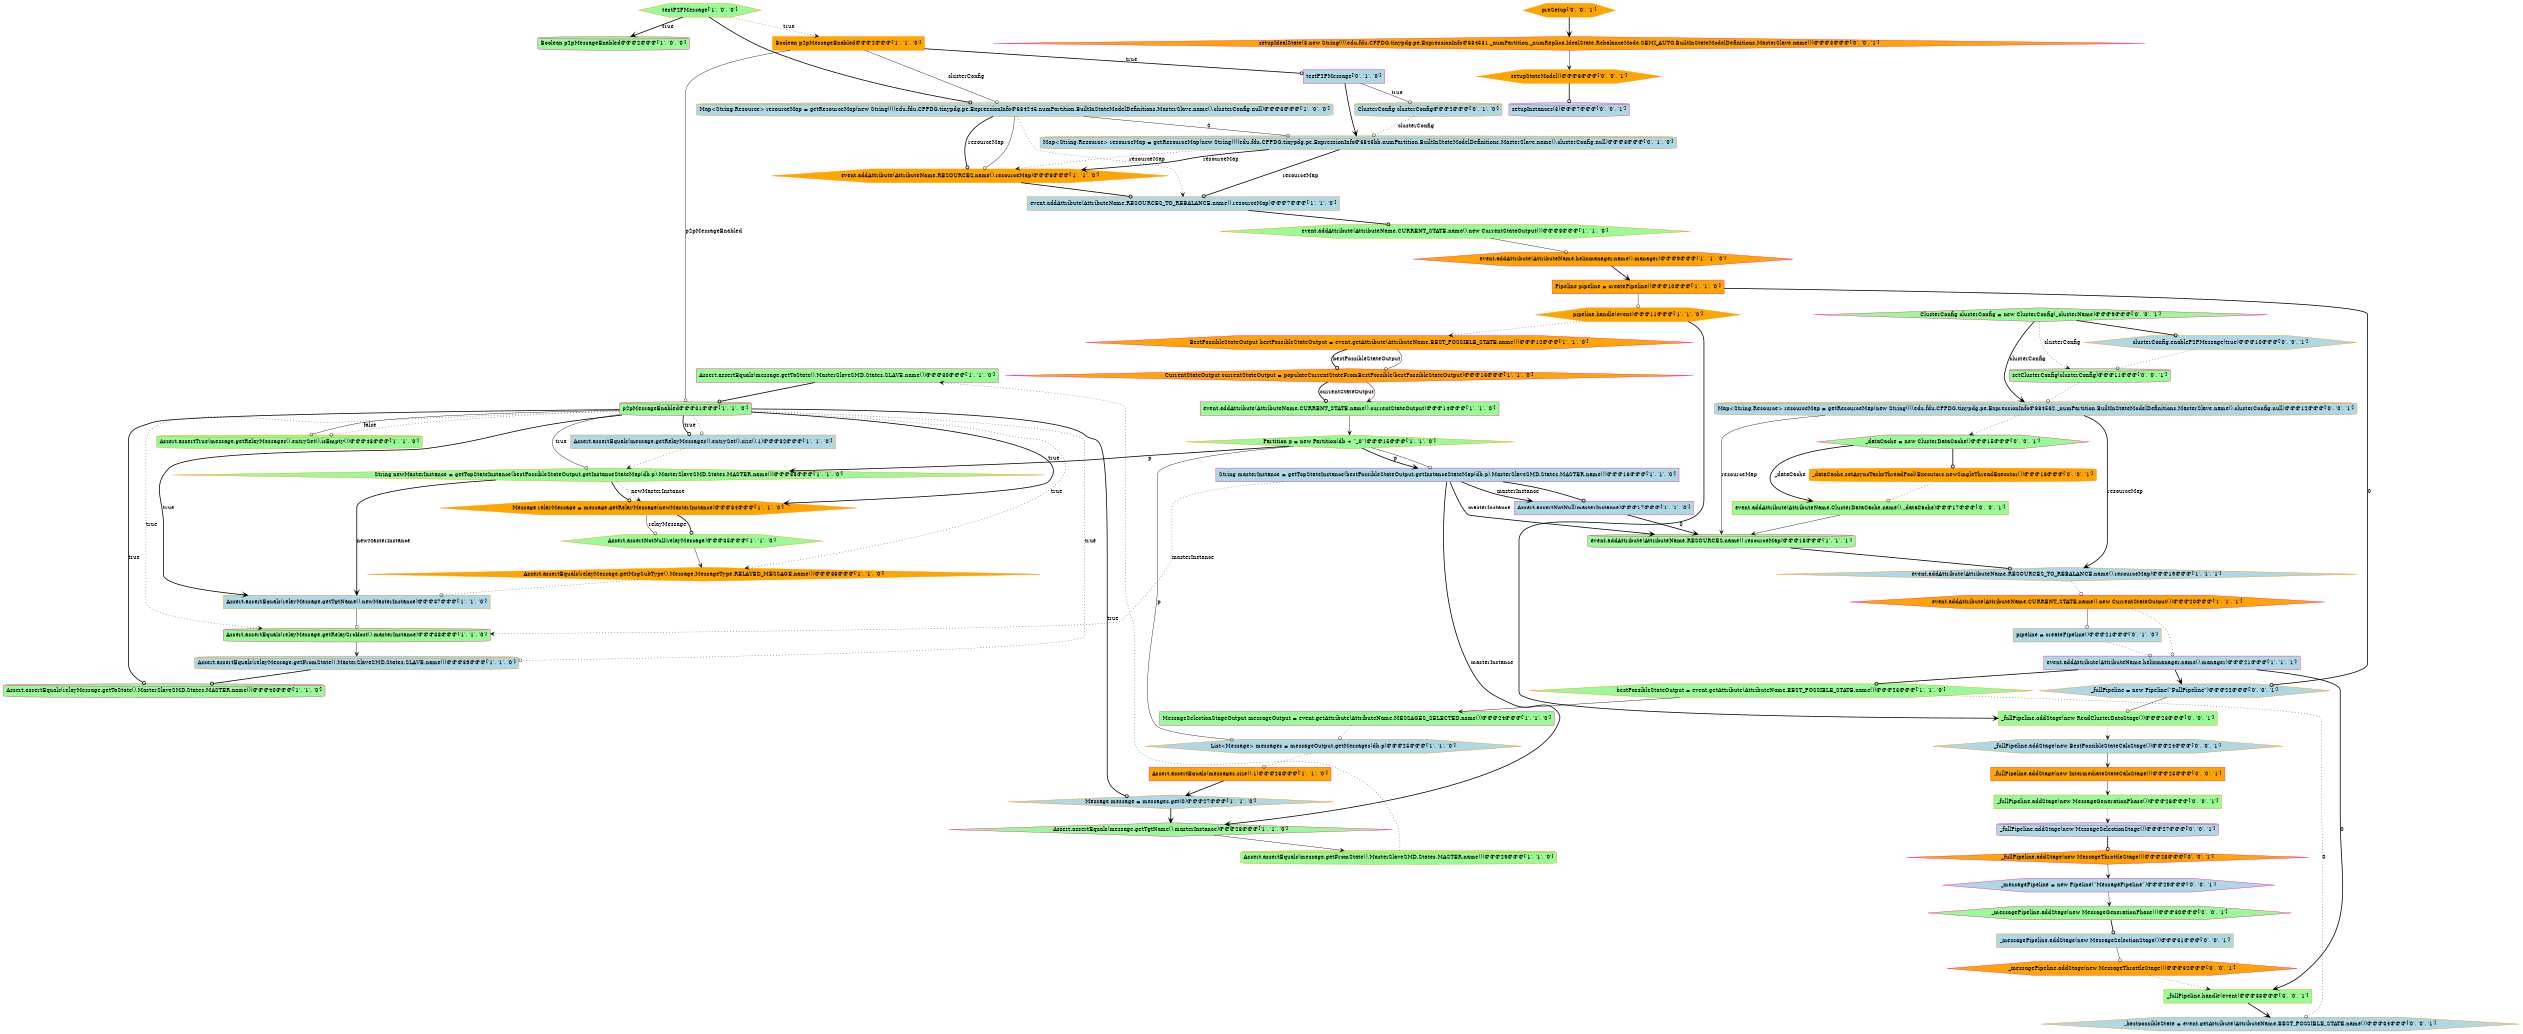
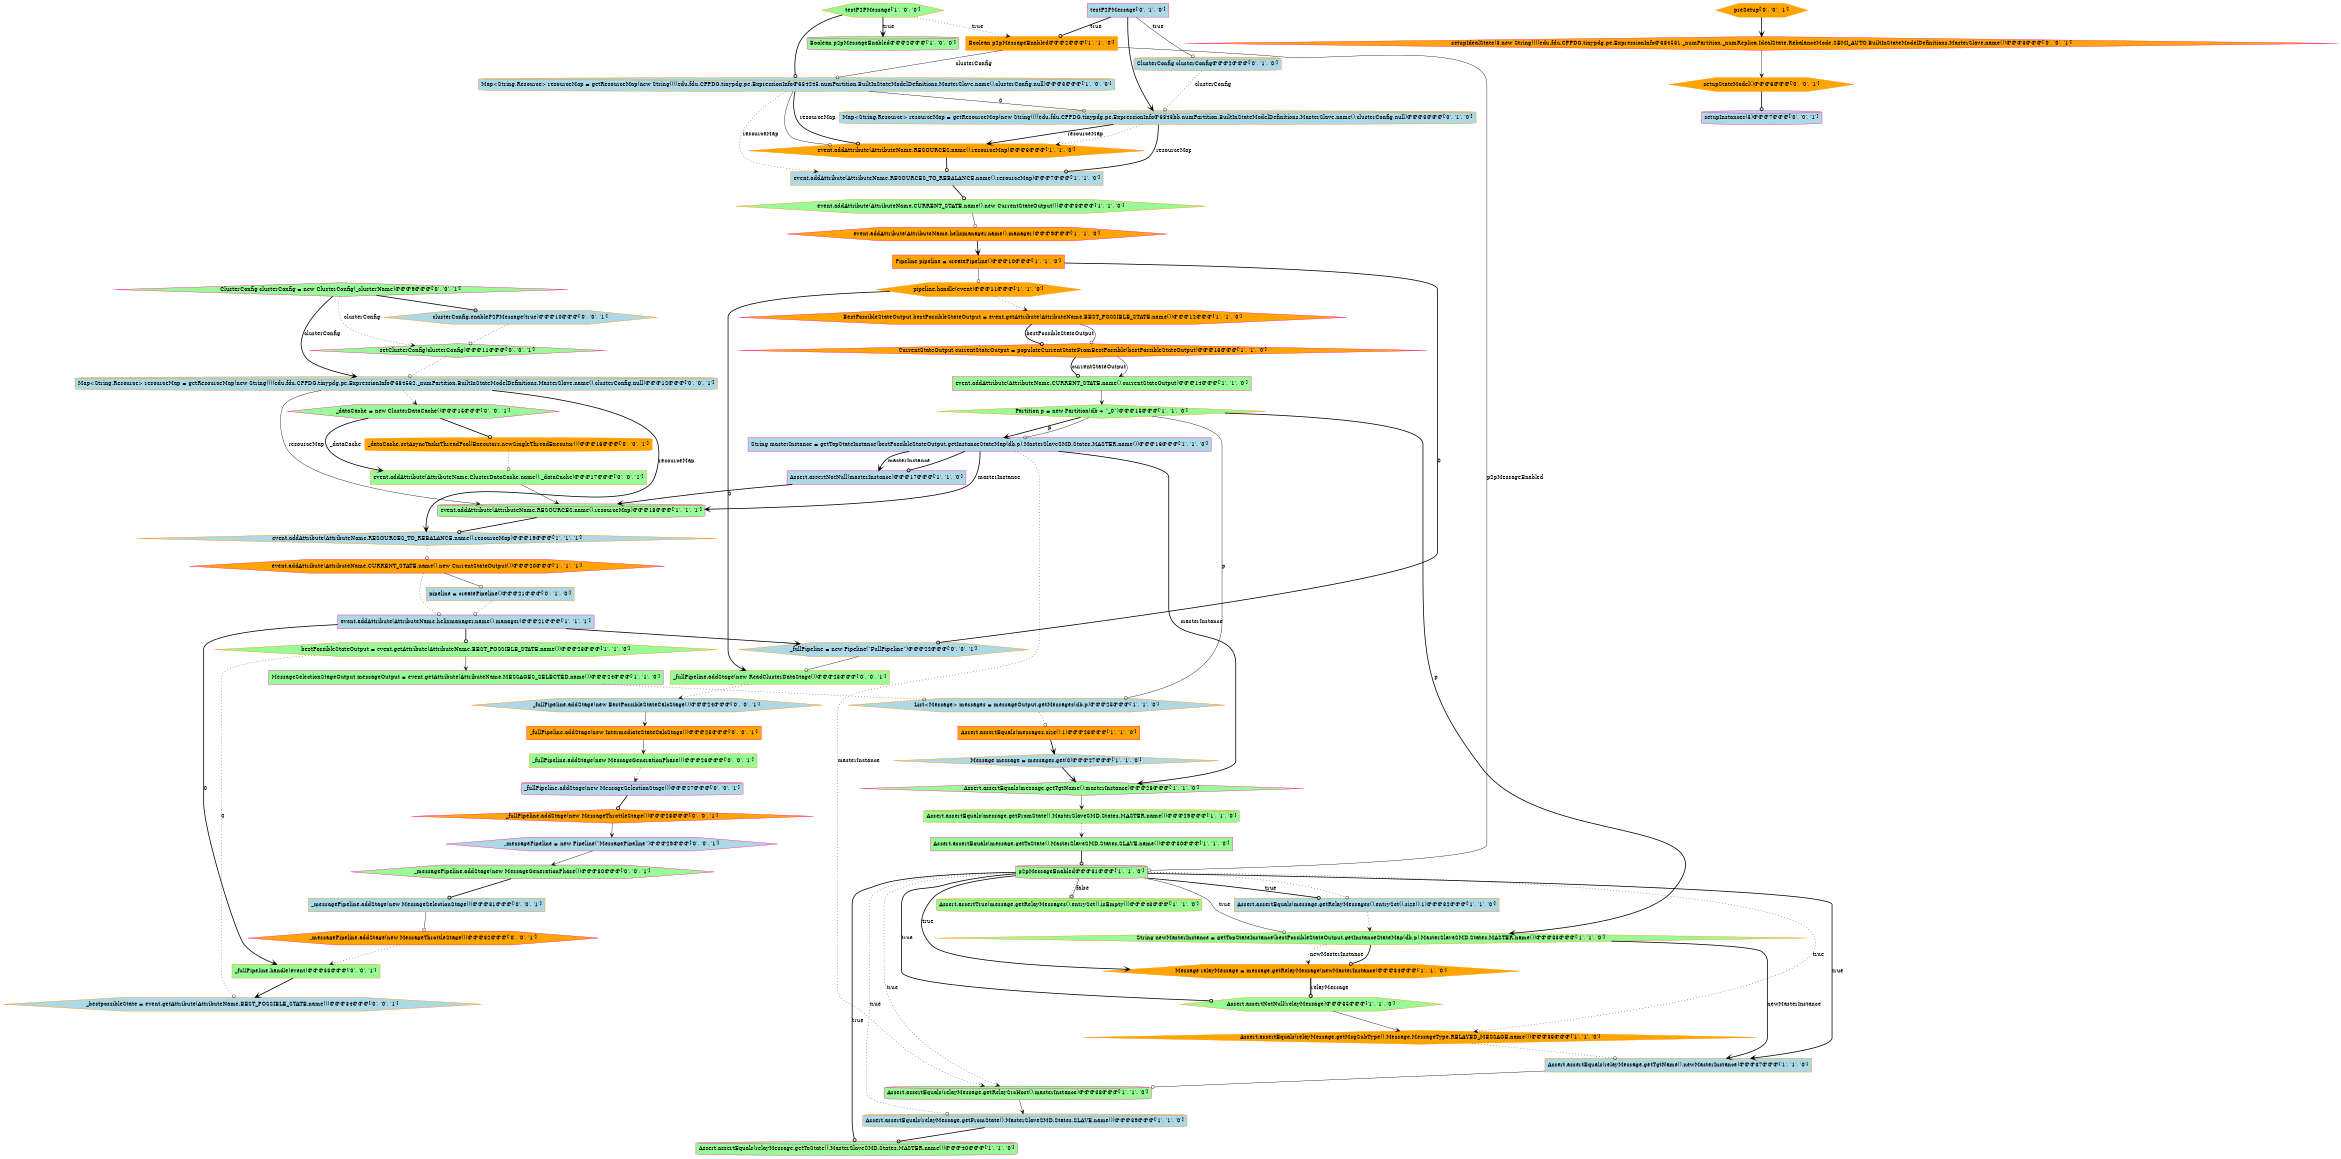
edge "Boolean p2pMessageEnabled@@@2@@@['1', '1', '0']" -> "testP2PMessage['0', '1', '0']": reversed
node "setClusterConfig(clusterConfig)@@@11@@@['0', '0', '1']": shape cylinder -> diamond
edge "p2pMessageEnabled@@@31@@@['1', '1', '0']" -> "Message message = messages.get(0)@@@27@@@['1', '1', '0']": now "p2pMessageEnabled@@@31@@@['1', '1', '0']" -> "Assert.assertNotNull(relayMessage)@@@35@@@['1', '1', '0']"
